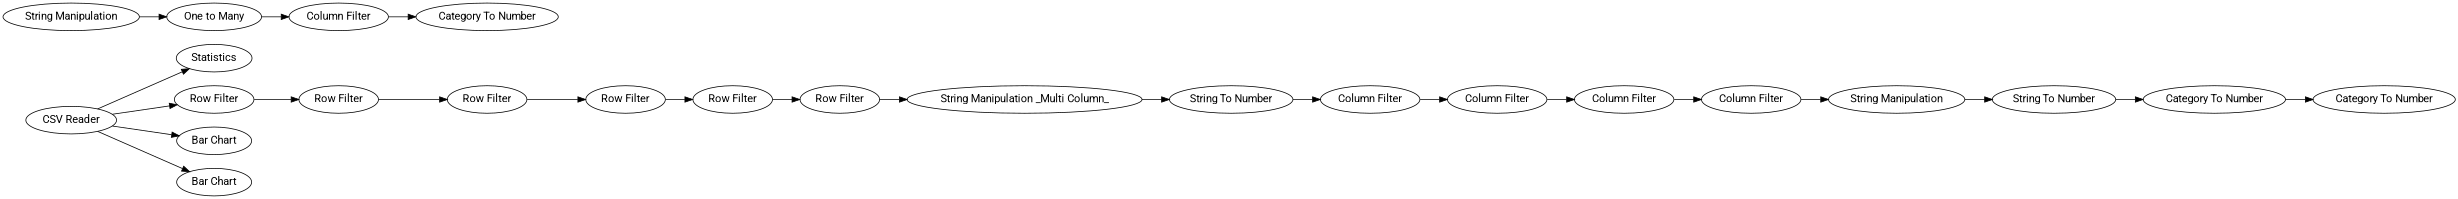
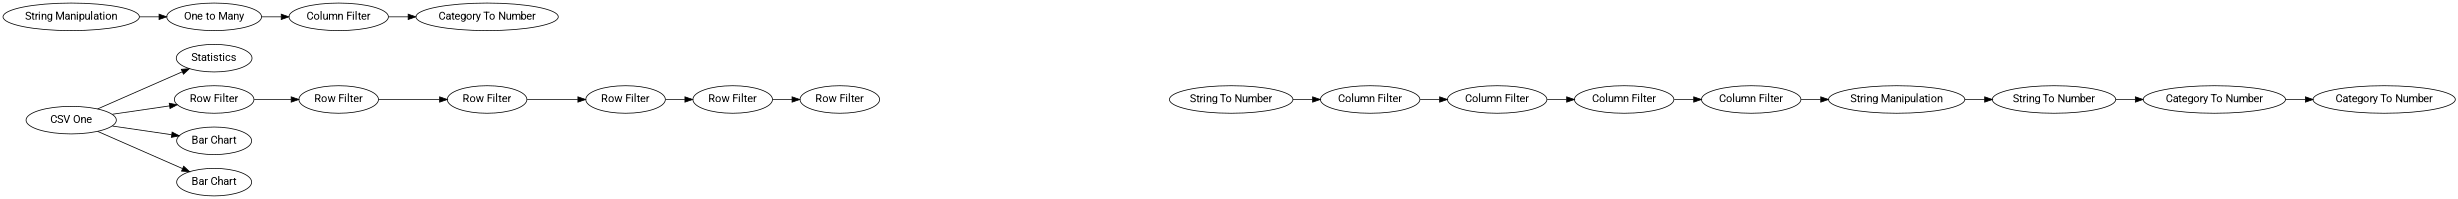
node "String Manipulation _Multi Column_": removed
node "CSV Reader": label "CSV Reader" -> "CSV One"
